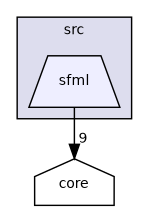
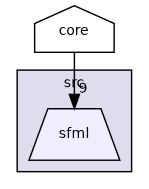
edge "sfml" -> "core": reversed
